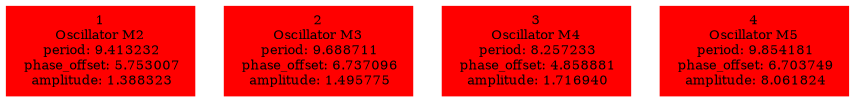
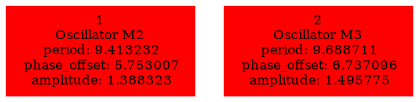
node "3": removed
node "4": removed
